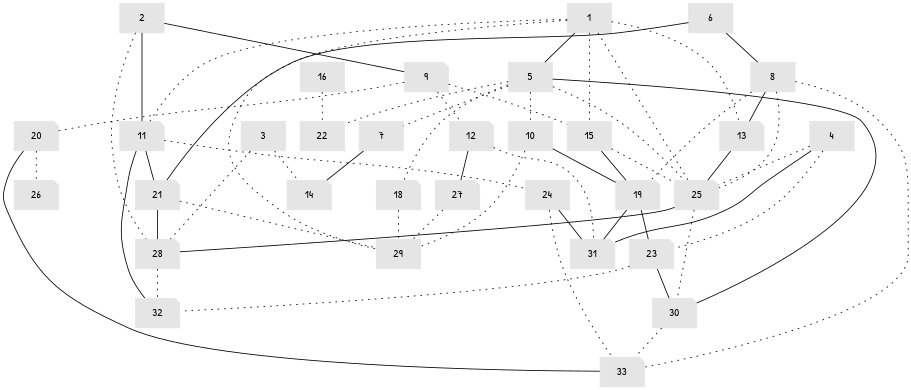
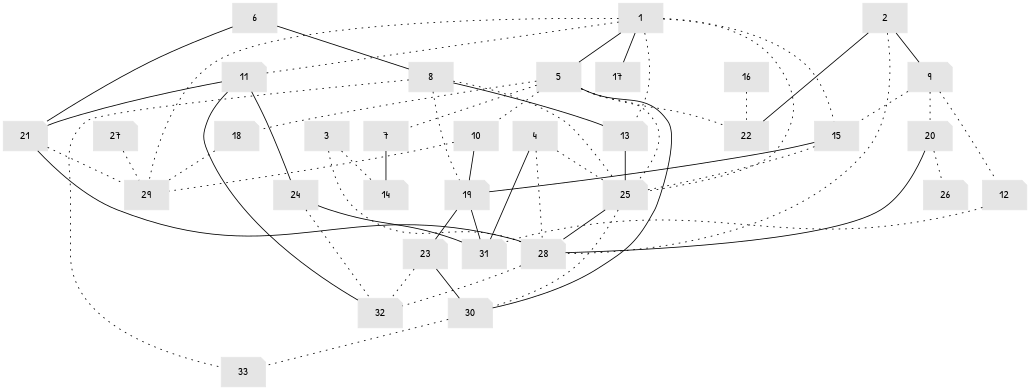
edge "2" -- "11": now "2" -- "22"
node "17": added
edge "11" -- "24": style dotted -> solid
edge "12" -- "27": removed
edge "4" -- "23": now "4" -- "28"
edge "24" -- "33": now "24" -- "32"
edge "20" -- "33": now "20" -- "28"
